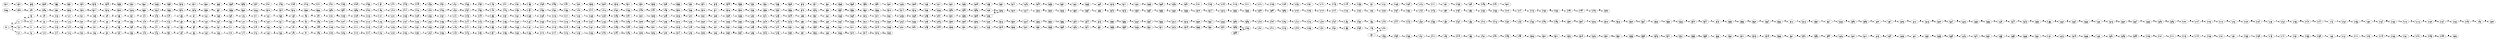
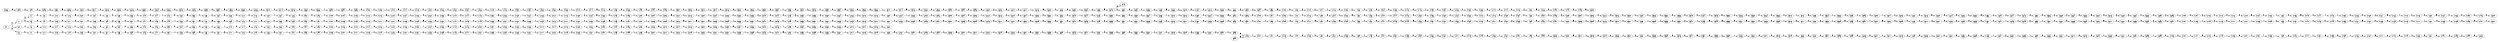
edge "S646" -> "S650": now "S642" -> "S650"
edge "S313" -> "S606": now "S313" -> "S317"
edge "S451" -> "S447": reversed
